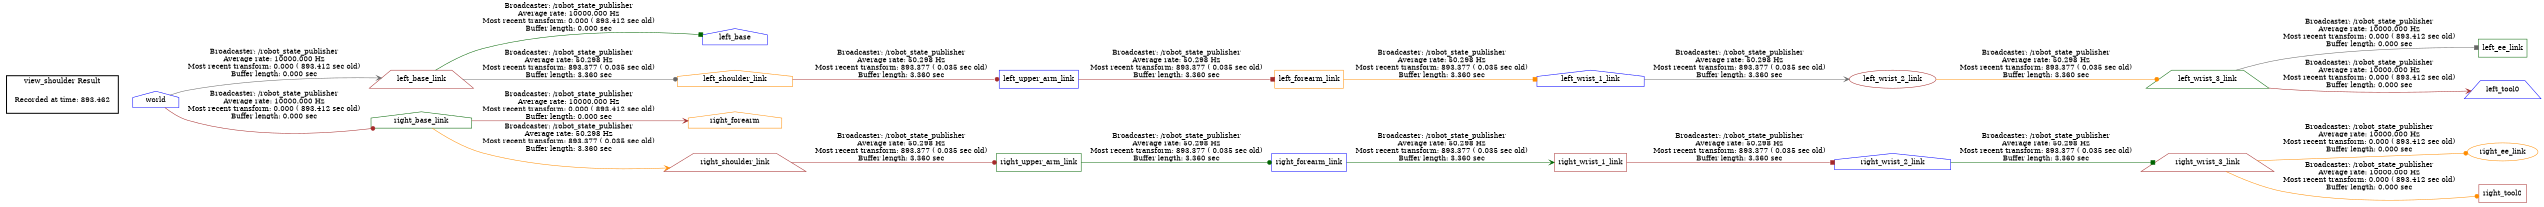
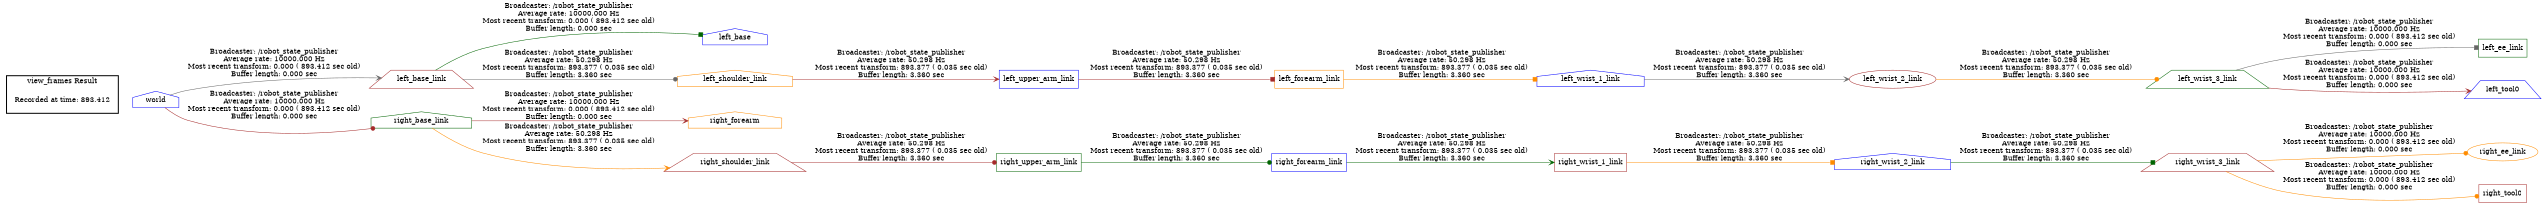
edge "left_shoulder_link" -> "left_upper_arm_link": arrowhead dot -> vee
cluster "view_shoulder Result": label "view_shoulder Result" -> "view_frames Result"
node "Recorded at time: 893.462": label "Recorded at time: 893.462" -> "Recorded at time: 893.412"
edge "right_wrist_1_link" -> "right_wrist_2_link": color brown -> darkorange
